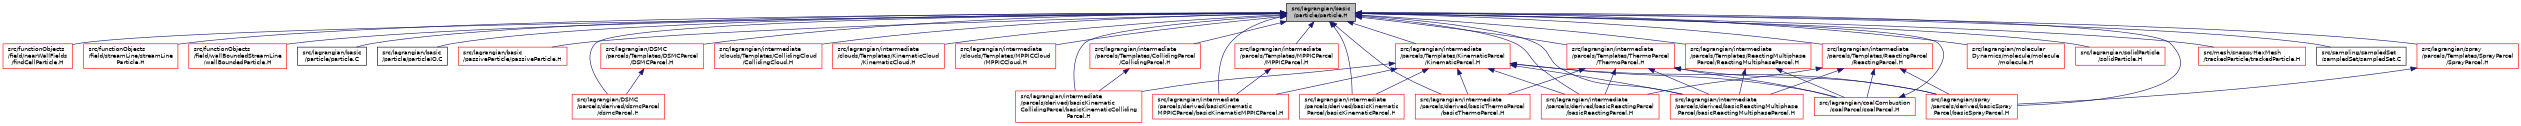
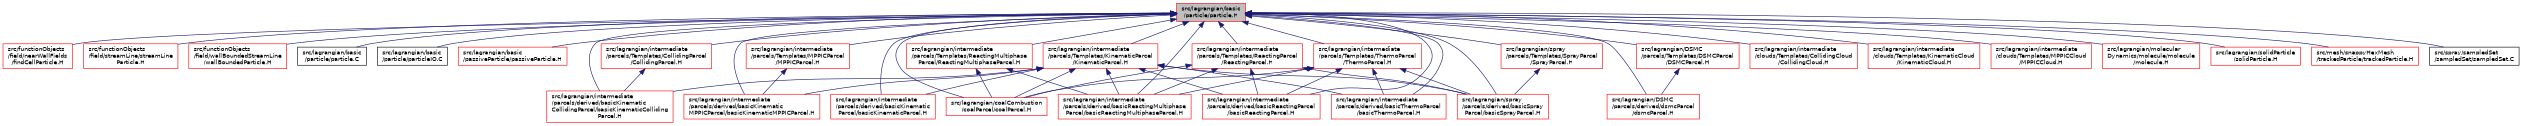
node "src/lagrangian/basic /particle/particle.H": color black -> red
edge "src/lagrangian/basic /particle/particle.H" -> "src/lagrangian/coalCombustion /coalParcel/coalParcel.H": reversed
node "src/sampling/sampledSet /sampledSet/sampledSet.C": label "src/sampling/sampledSet /sampledSet/sampledSet.C" -> "src/spray/sampledSet /sampledSet/sampledSet.C"
